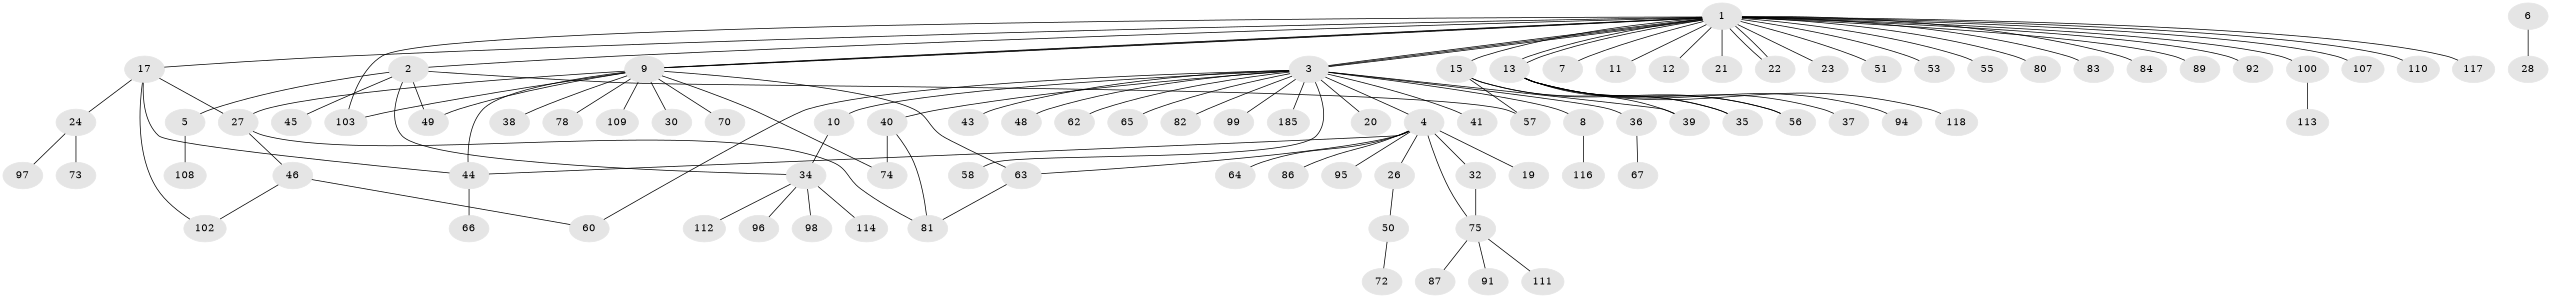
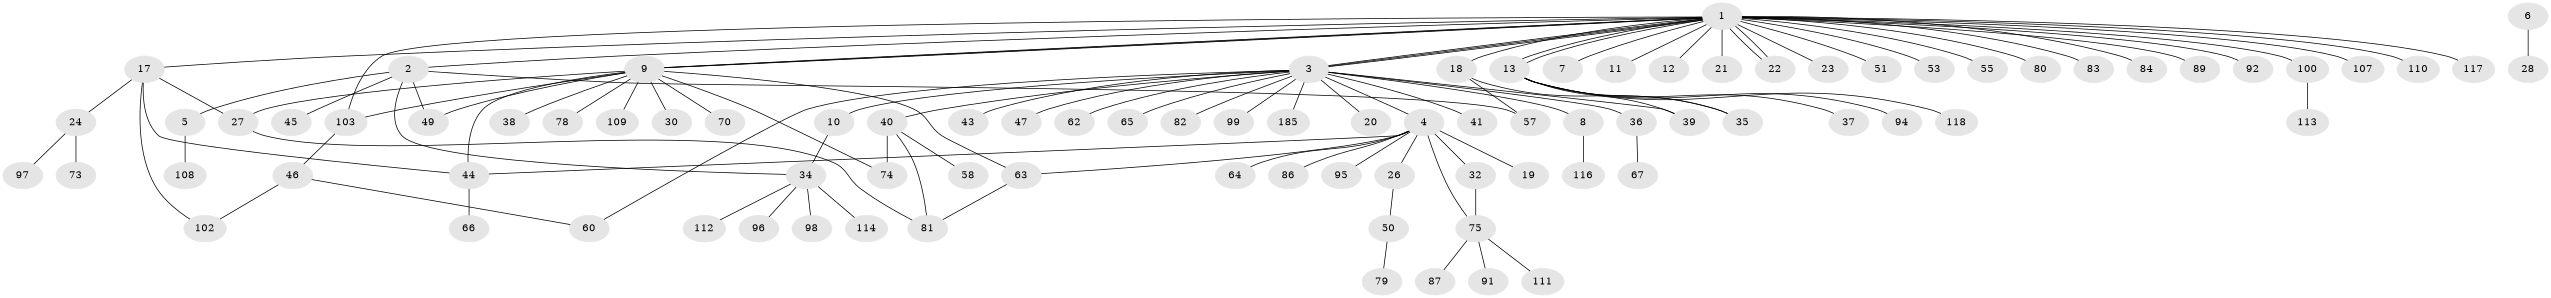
node "15": label "15" -> "18"
node "48": label "48" -> "47"
node "56": removed
edge "27" -- "46": now "103" -- "46"
edge "3" -- "58": now "40" -- "58"
node "72": label "72" -> "79"
